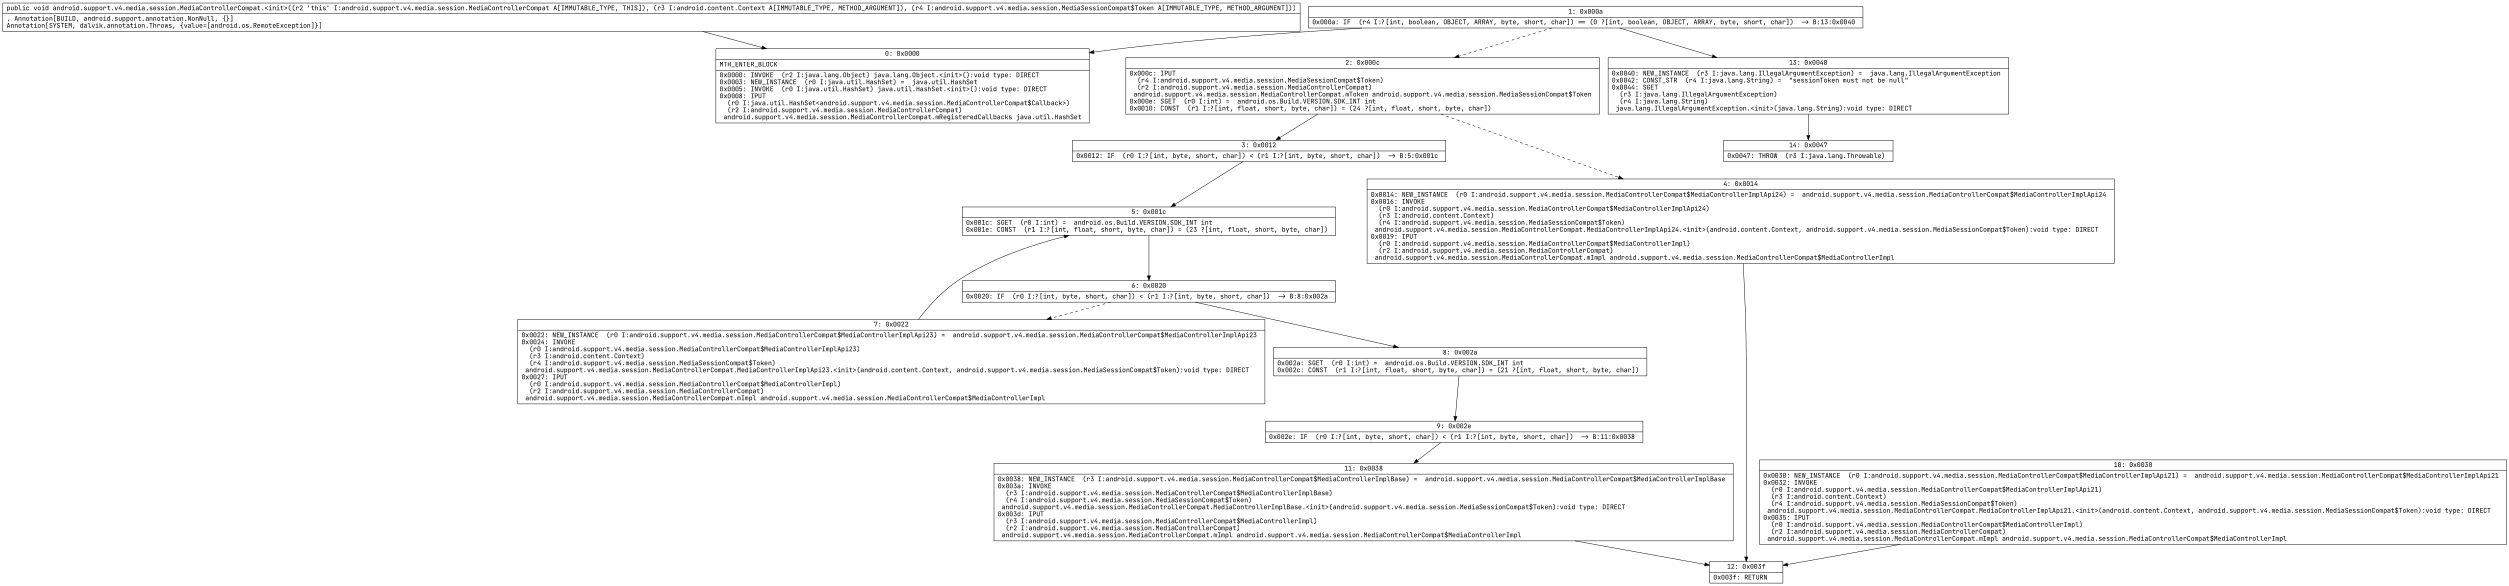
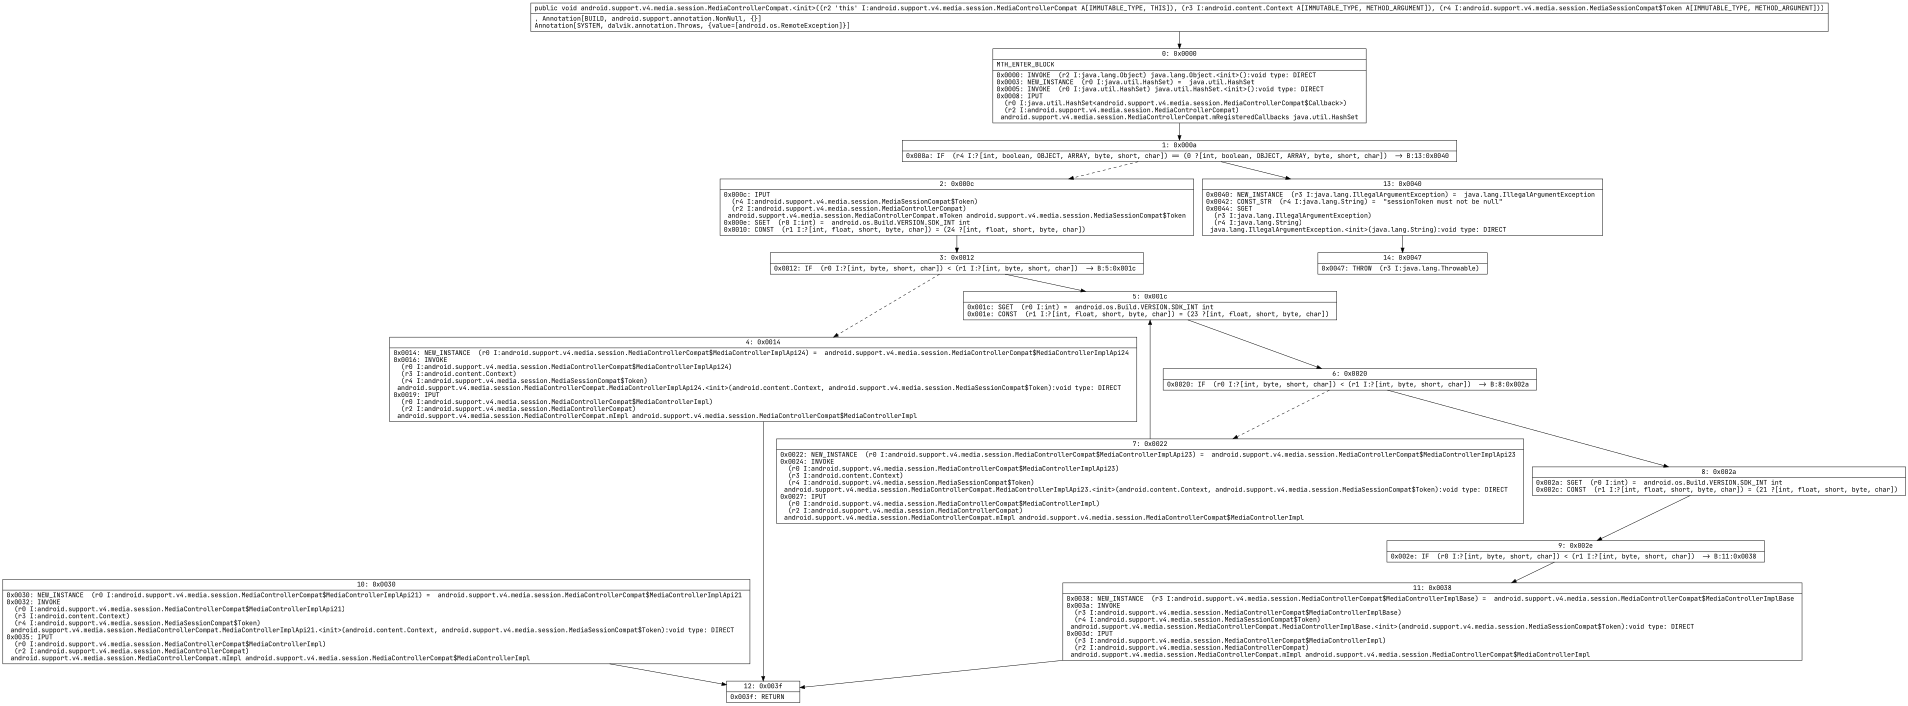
edge "1: 0x000a" -> "0: 0x0000": reversed
edge "2: 0x000c" -> "4: 0x0014": now "3: 0x0012" -> "4: 0x0014"
